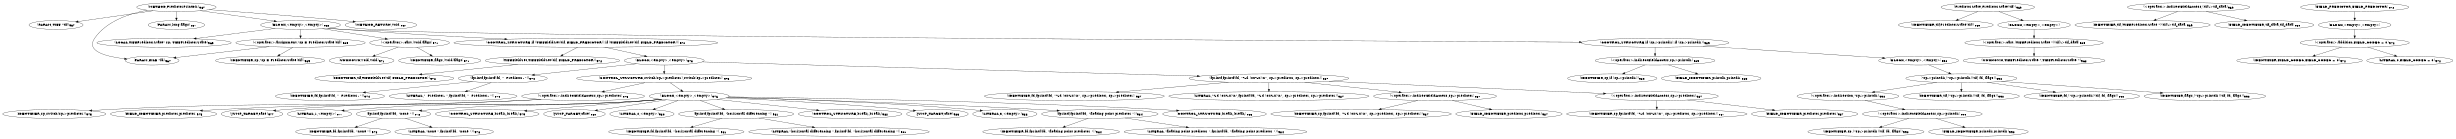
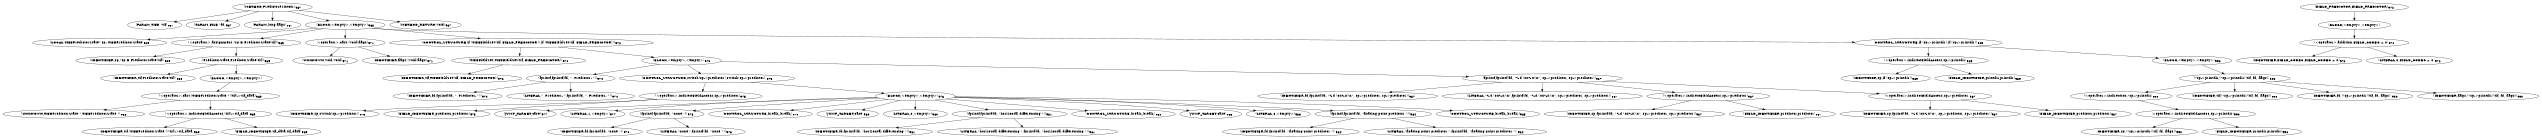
edge "(<operator>.assignment,*sp = PredictorState(tif))" -> "(PARAM,FILE *fd)": now "(<operator>.assignment,*sp = PredictorState(tif))" -> "(PredictorState,PredictorState(tif))"
edge "(<operator>.cast,(TIFFPredictorState *)(tif)->tif_data)" -> "(<operator>.indirectFieldAccess,(tif)->tif_data)": added
